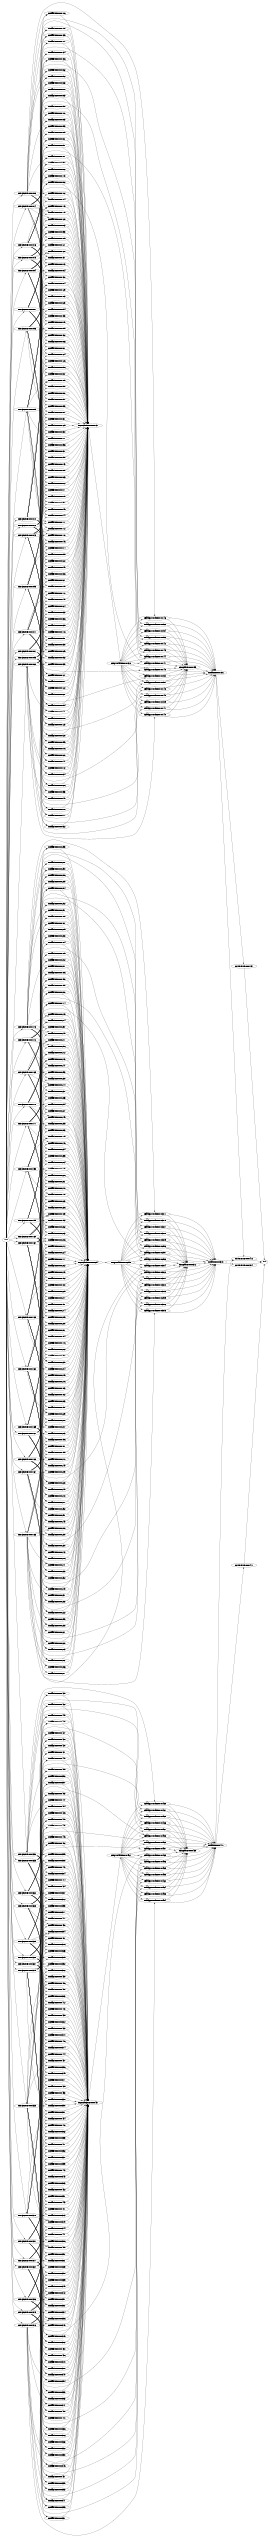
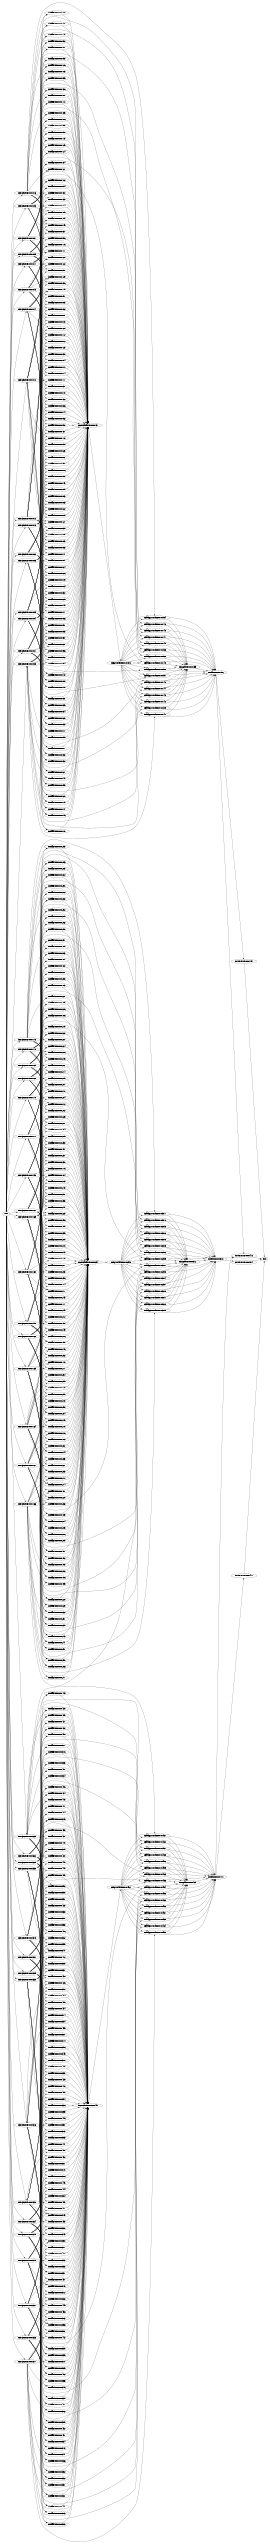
node "mDiffFit_ID0000450": added
